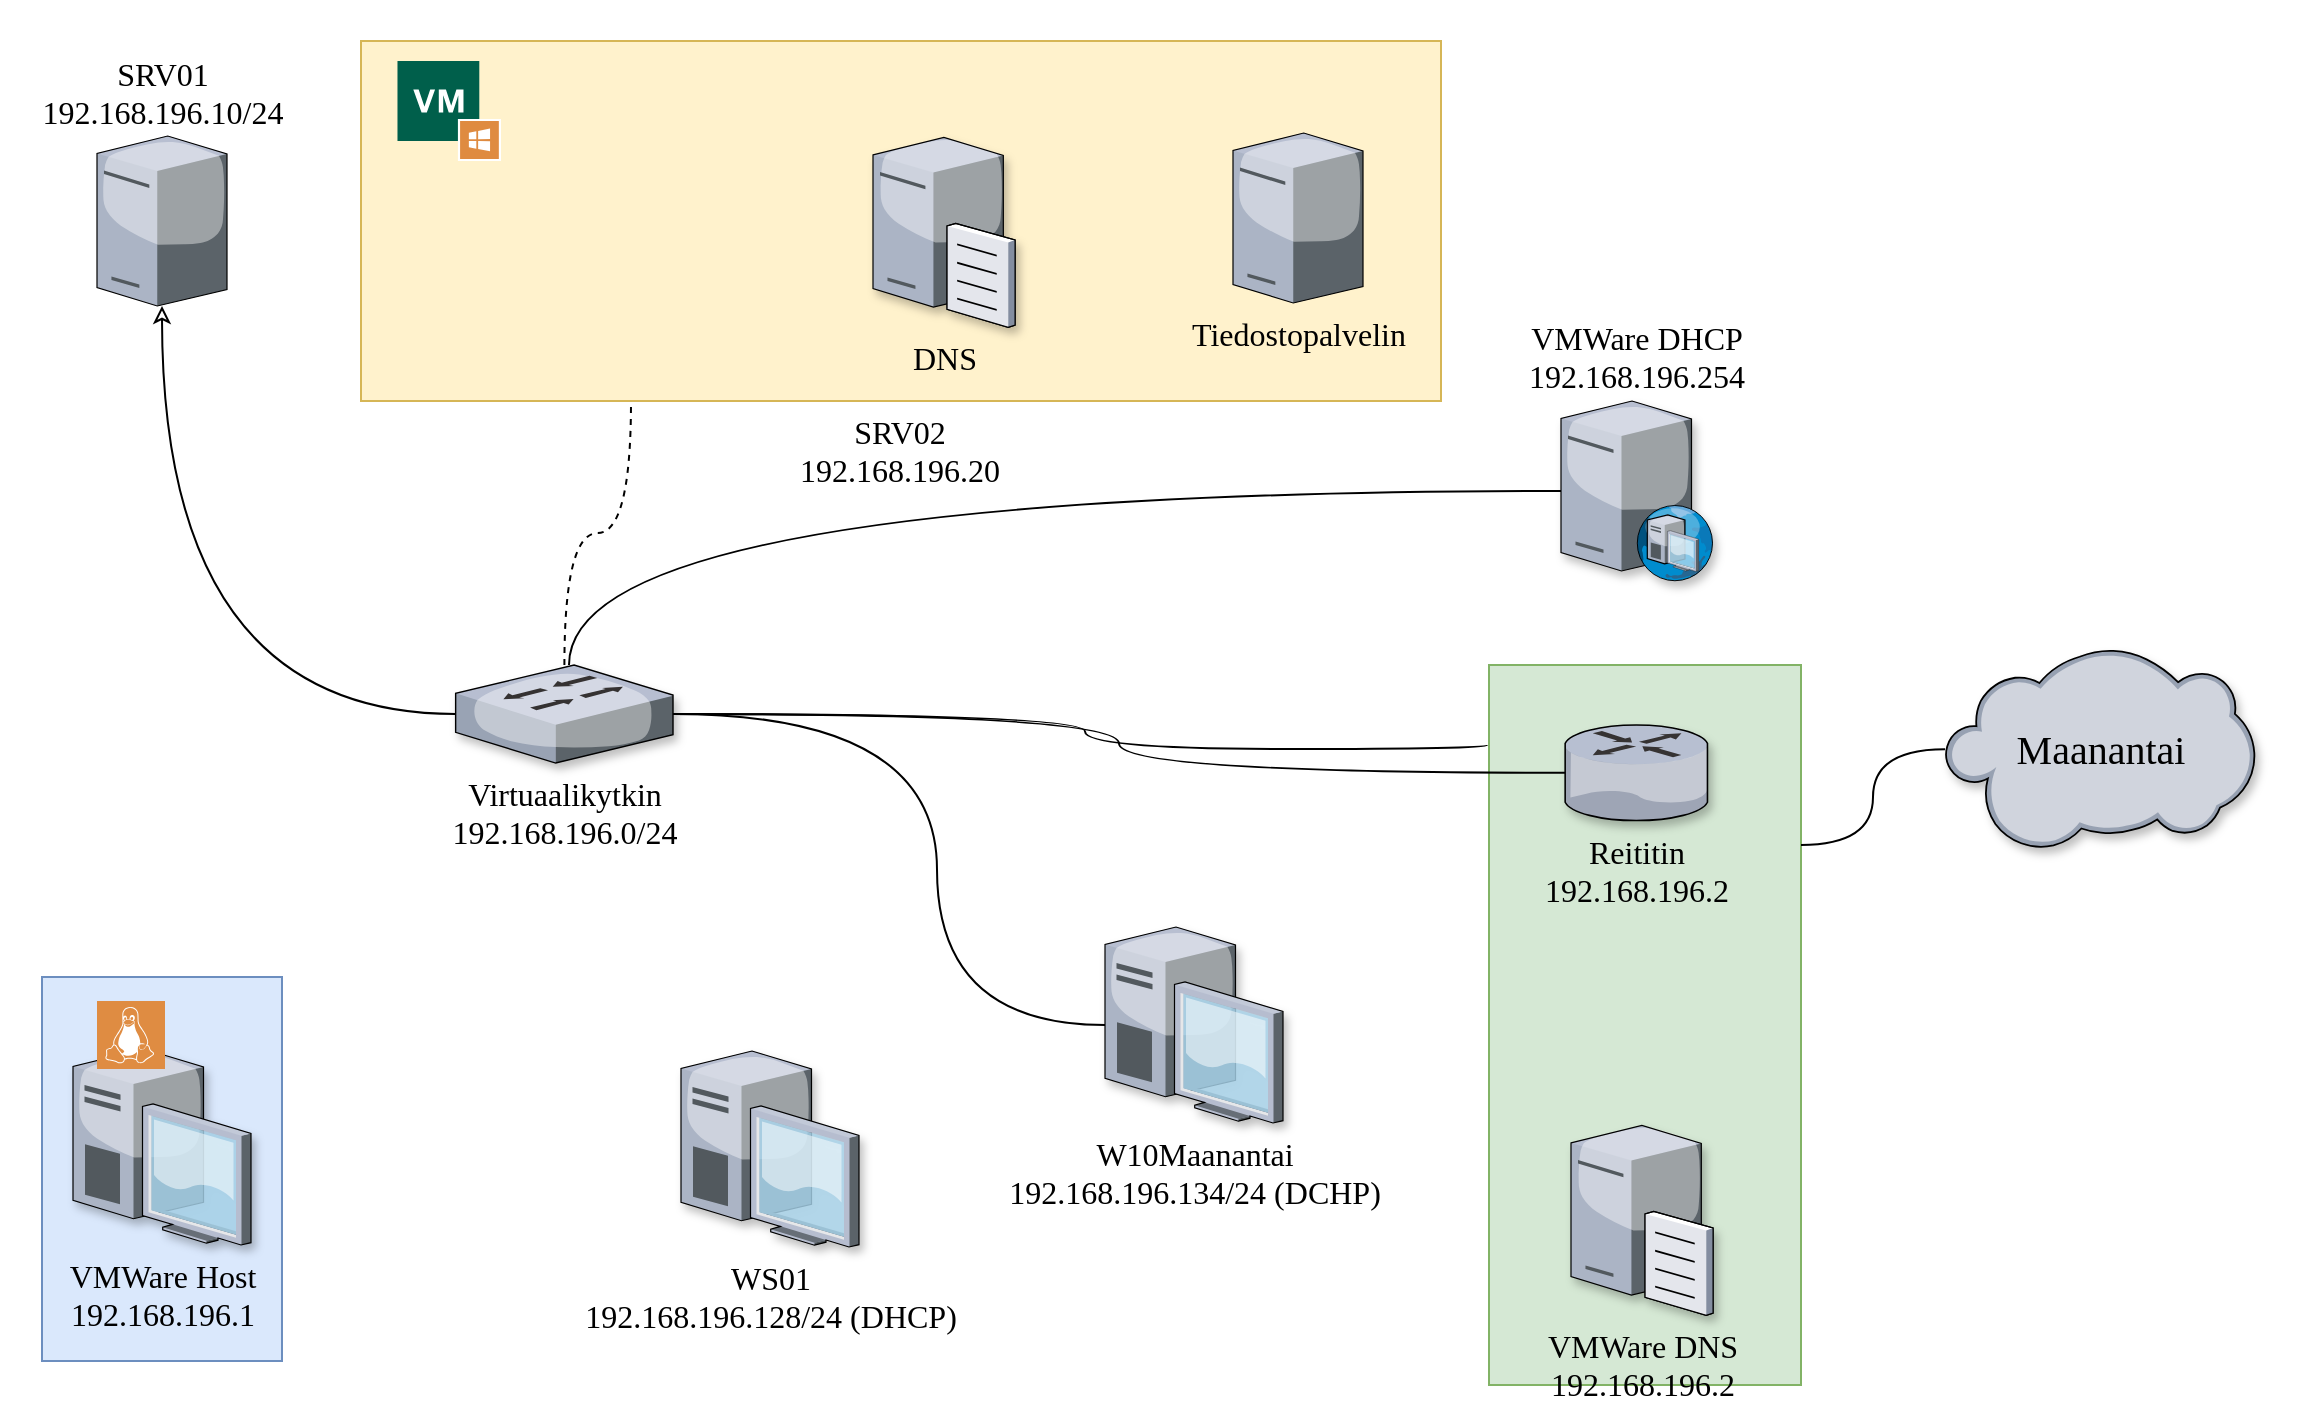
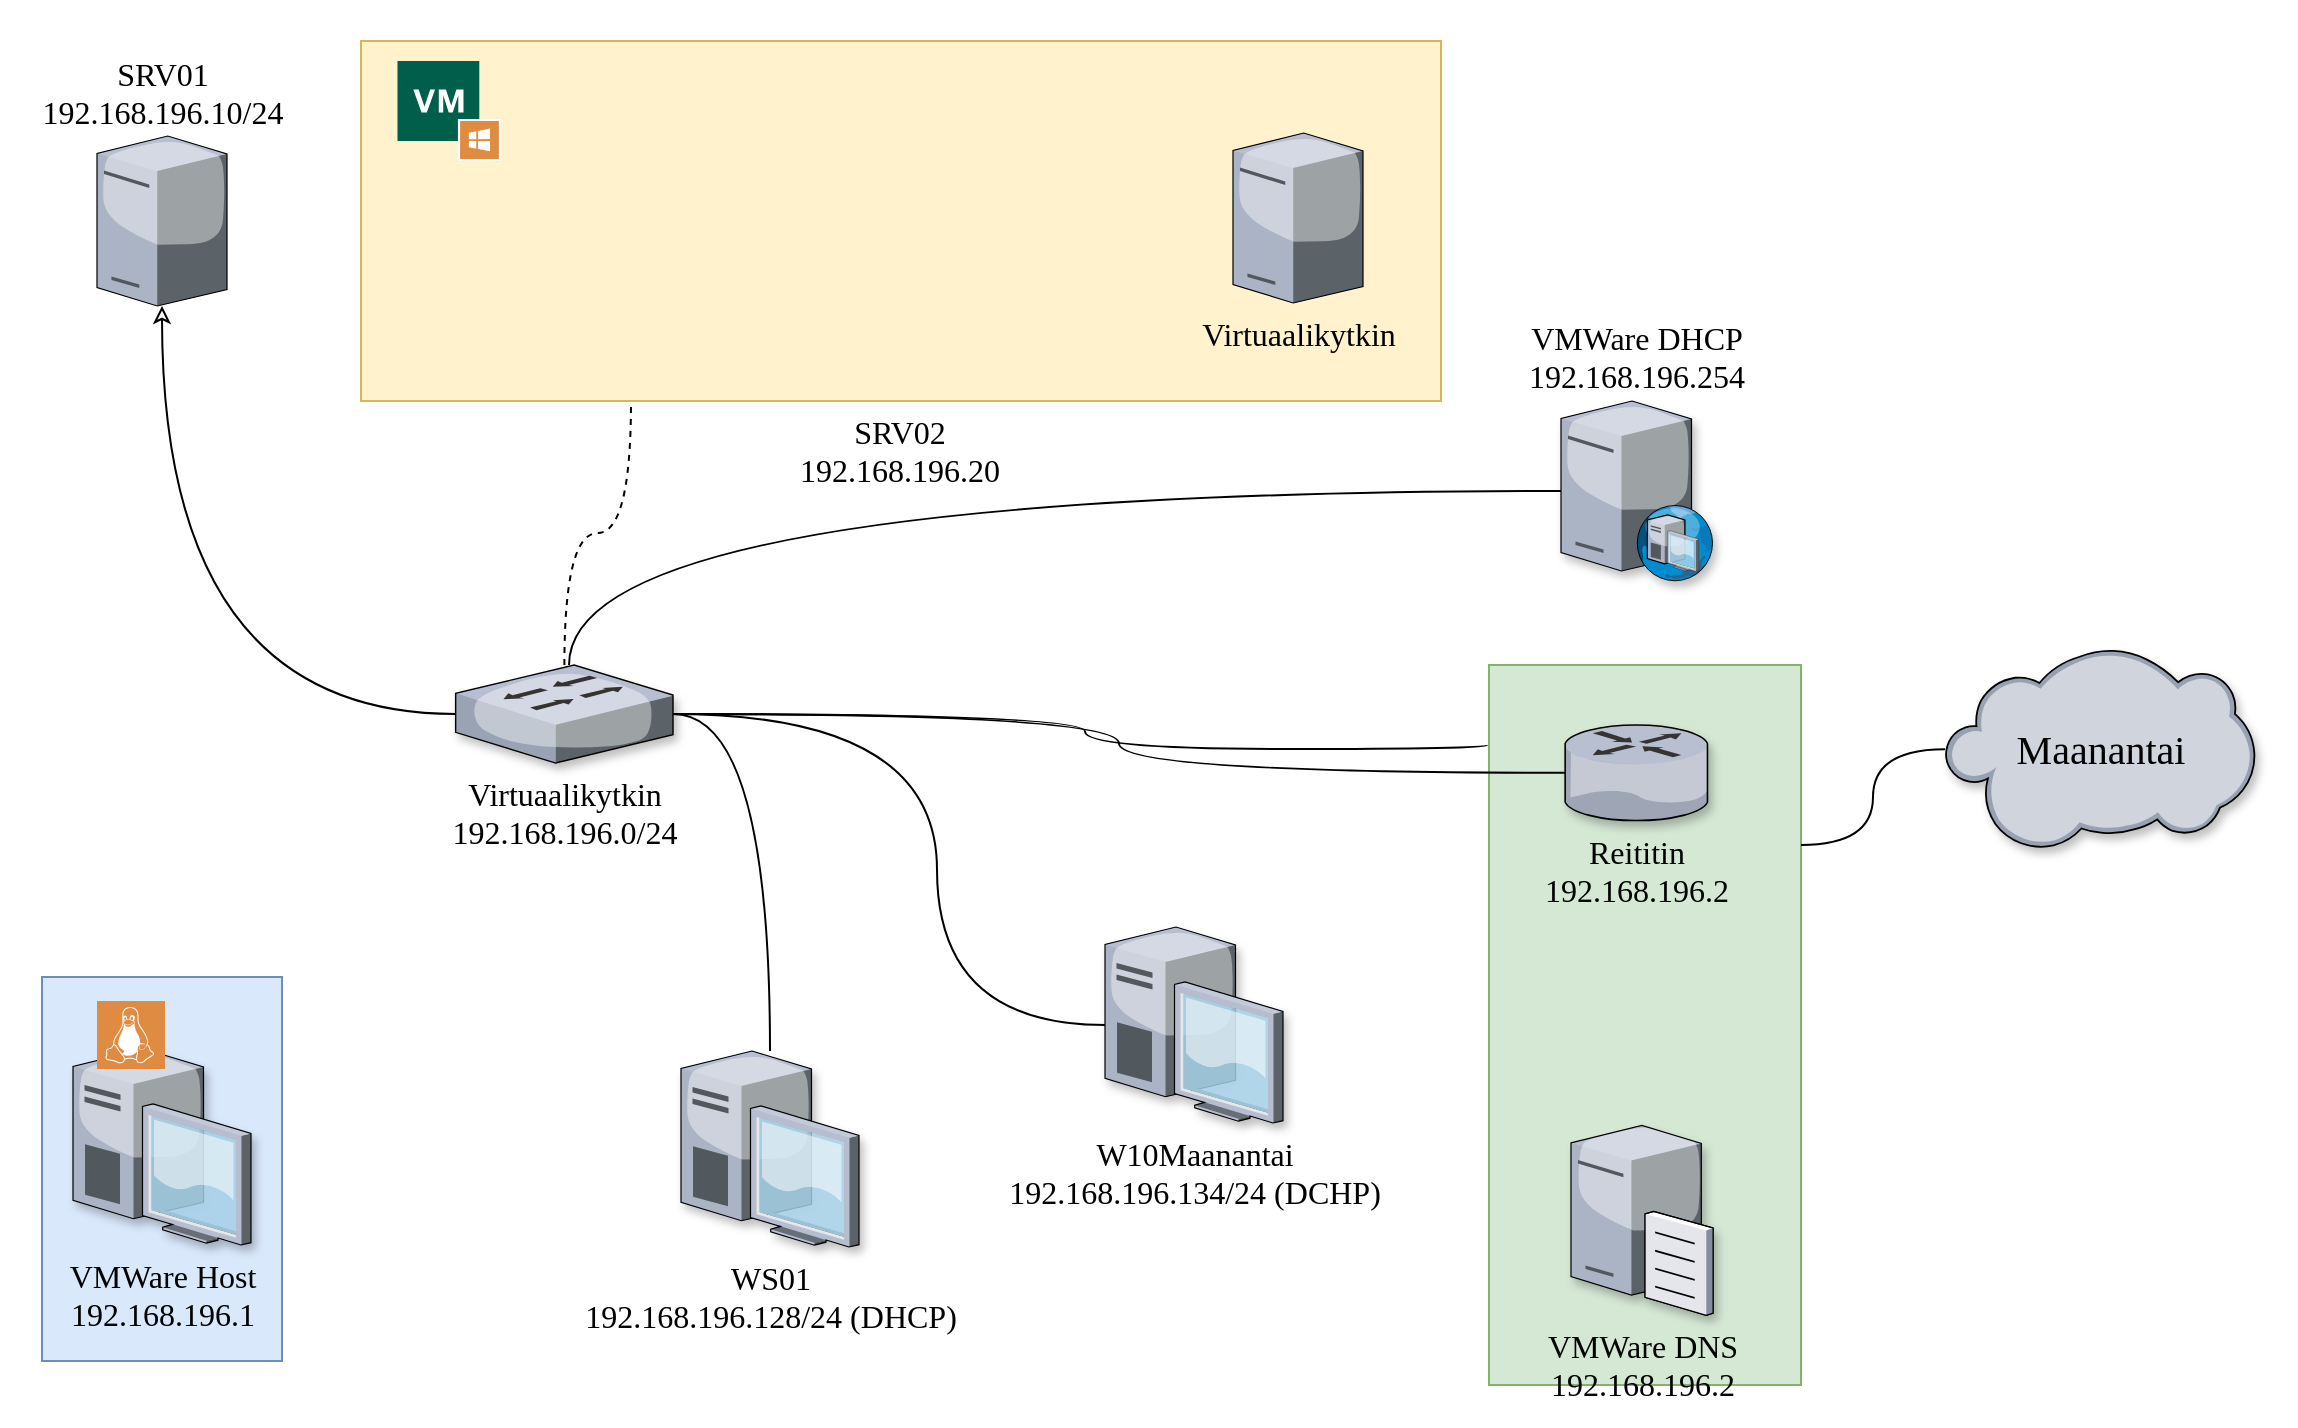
node "DNS": removed
node "Tiedostopalvelin": label "Tiedostopalvelin" -> "Virtuaalikytkin"
edge "Virtuaalikytkin 192.168.196.0/24" -- "WS01 192.168.196.128/24 (DHCP)": added
